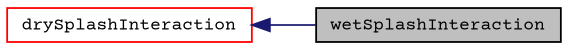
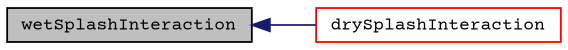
edge "wetSplashInteraction" -> "drySplashInteraction": reversed
